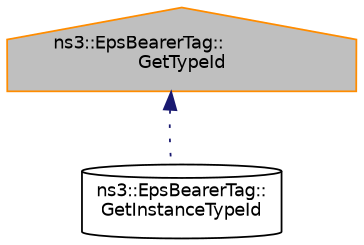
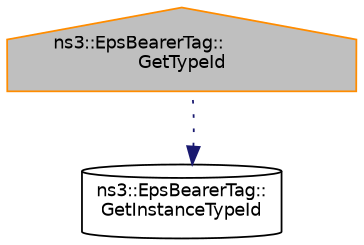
edge "ns3::EpsBearerTag:: GetInstanceTypeId" -> "ns3::EpsBearerTag:: GetTypeId": reversed
